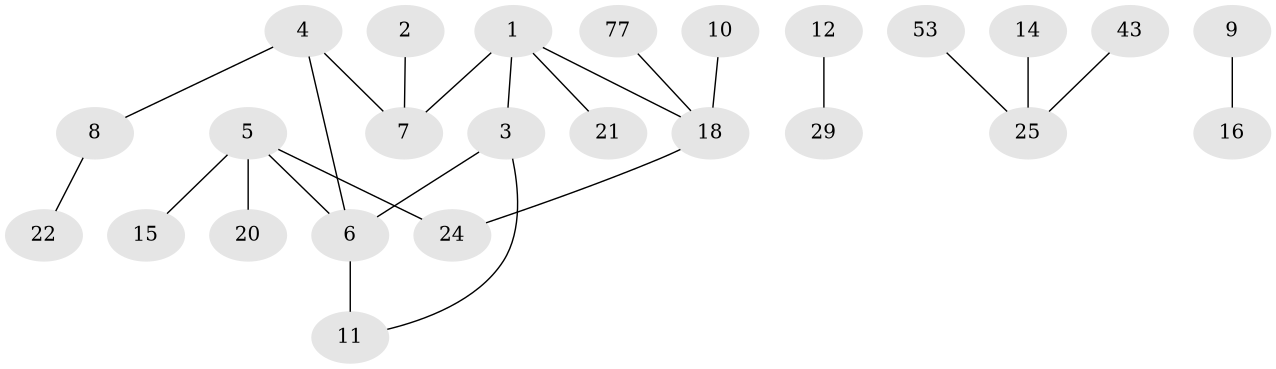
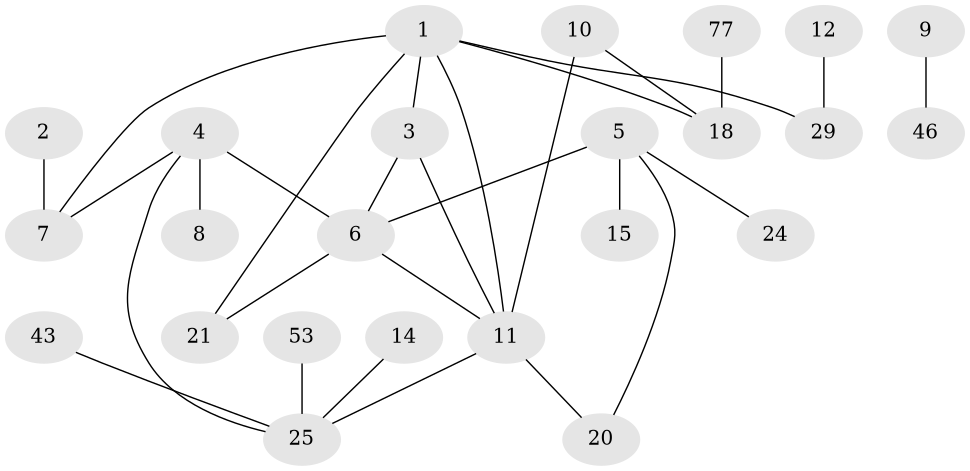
edge "1" -- "29": added
node "16": label "16" -> "46"
edge "1" -- "11": added
edge "10" -- "11": added
edge "18" -- "24": removed
node "22": removed
edge "6" -- "21": added
edge "4" -- "25": added
edge "11" -- "25": added
edge "11" -- "20": added
